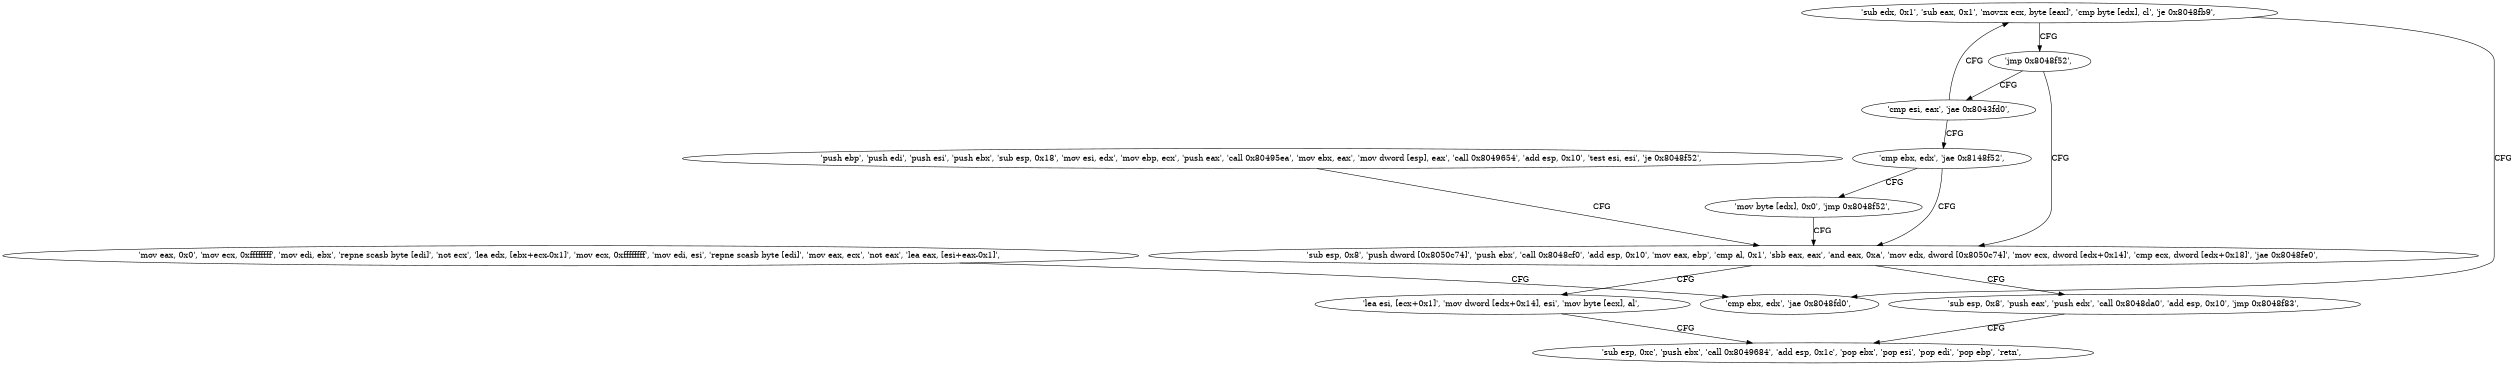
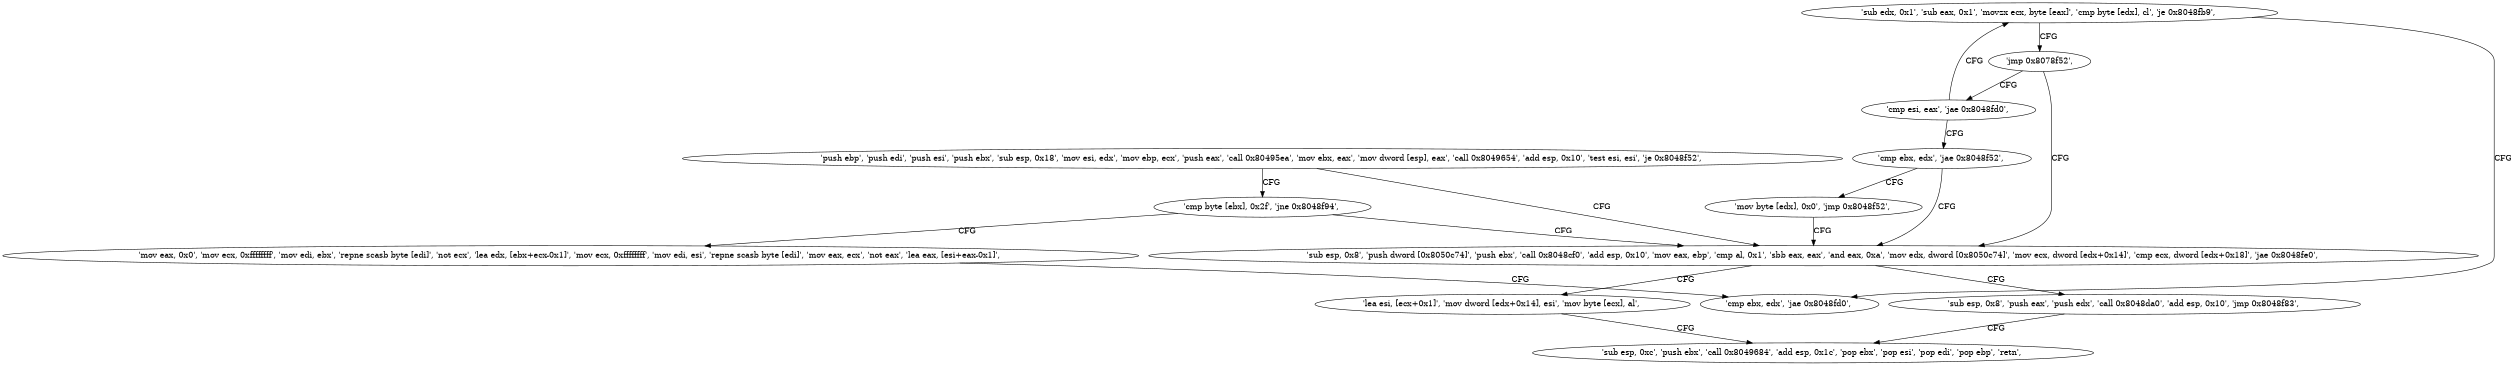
node "'jmp 0x8048f52',": label "'jmp 0x8048f52'," -> "'jmp 0x8078f52',"
node "'cmp esi, eax', 'jae 0x8043fd0',": label "'cmp esi, eax', 'jae 0x8043fd0'," -> "'cmp esi, eax', 'jae 0x8048fd0',"
node "'cmp ebx, edx', 'jae 0x8148f52',": label "'cmp ebx, edx', 'jae 0x8148f52'," -> "'cmp ebx, edx', 'jae 0x8048f52',"
node "'cmp byte [ebx], 0x2f', 'jne 0x8048f94',": added
